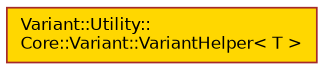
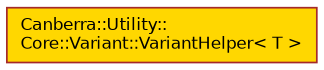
node "Variant::Utility:: Core::Variant::VariantHelper< T >": label "Variant::Utility:: Core::Variant::VariantHelper< T >" -> "Canberra::Utility:: Core::Variant::VariantHelper< T >"
